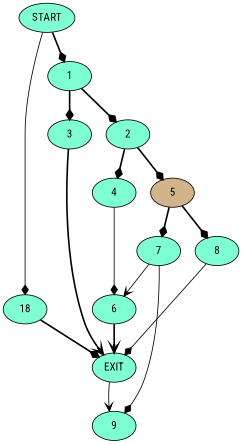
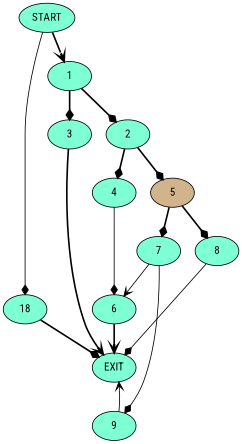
edge "START" -> "1": arrowhead diamond -> vee
edge "EXIT" -> "9": reversed
